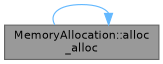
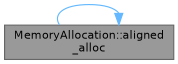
node "MemoryAllocation::alloc _alloc": label "MemoryAllocation::alloc _alloc" -> "MemoryAllocation::aligned _alloc"
